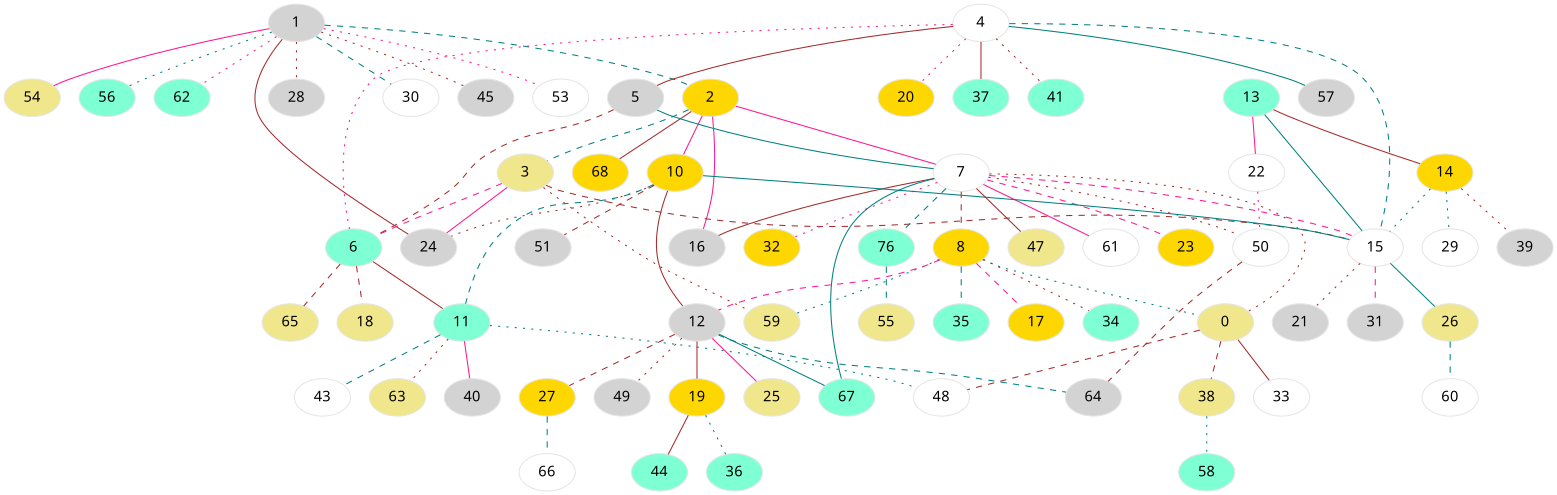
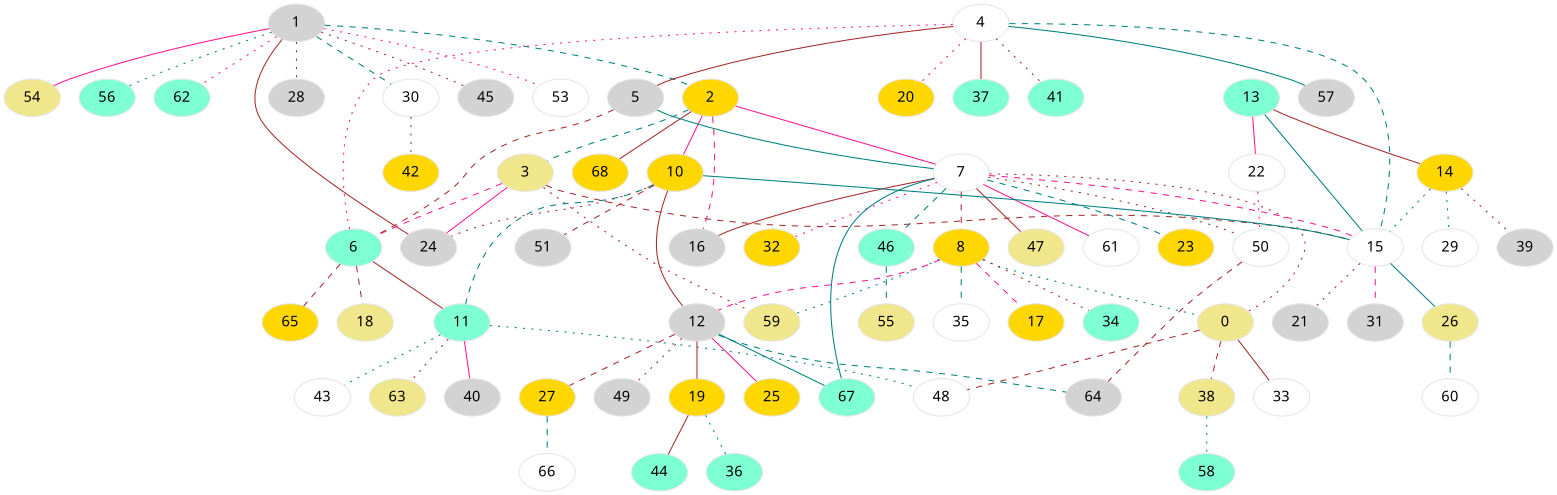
edge "2" -- "16": style solid -> dashed
node "42": added
edge "7" -- "23": color deeppink -> teal
node "76": label "76" -> "46"
node "65": fillcolor khaki -> gold
node "35": fillcolor aquamarine -> white
edge "11" -- "43": style dashed -> dotted
node "25": fillcolor khaki -> gold
